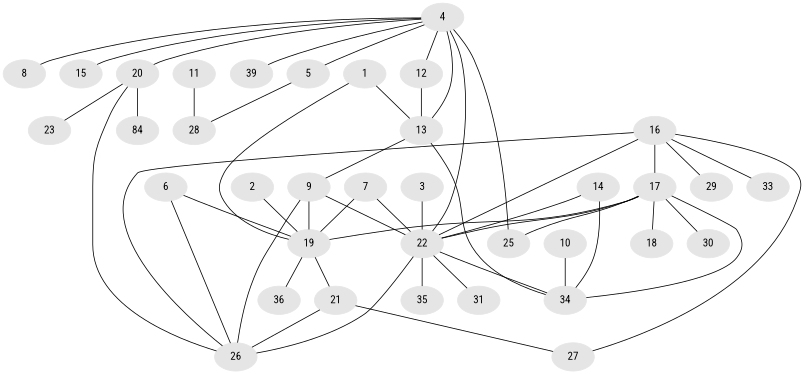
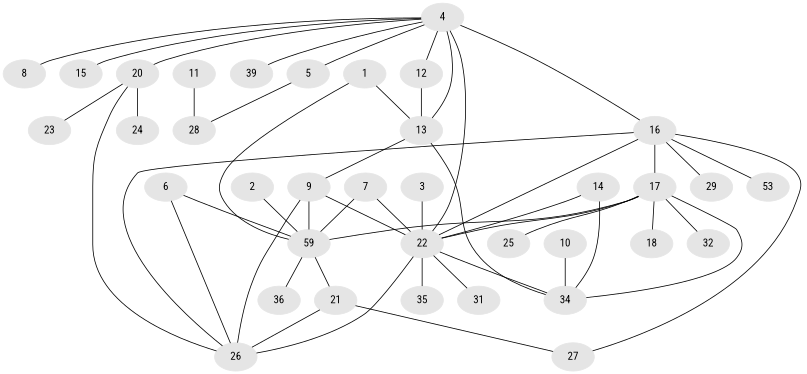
edge "4" -- "25": now "4" -- "16"
node "84": label "84" -> "24"
node "33": label "33" -> "53"
node "19": label "19" -> "59"
node "30": label "30" -> "32"
